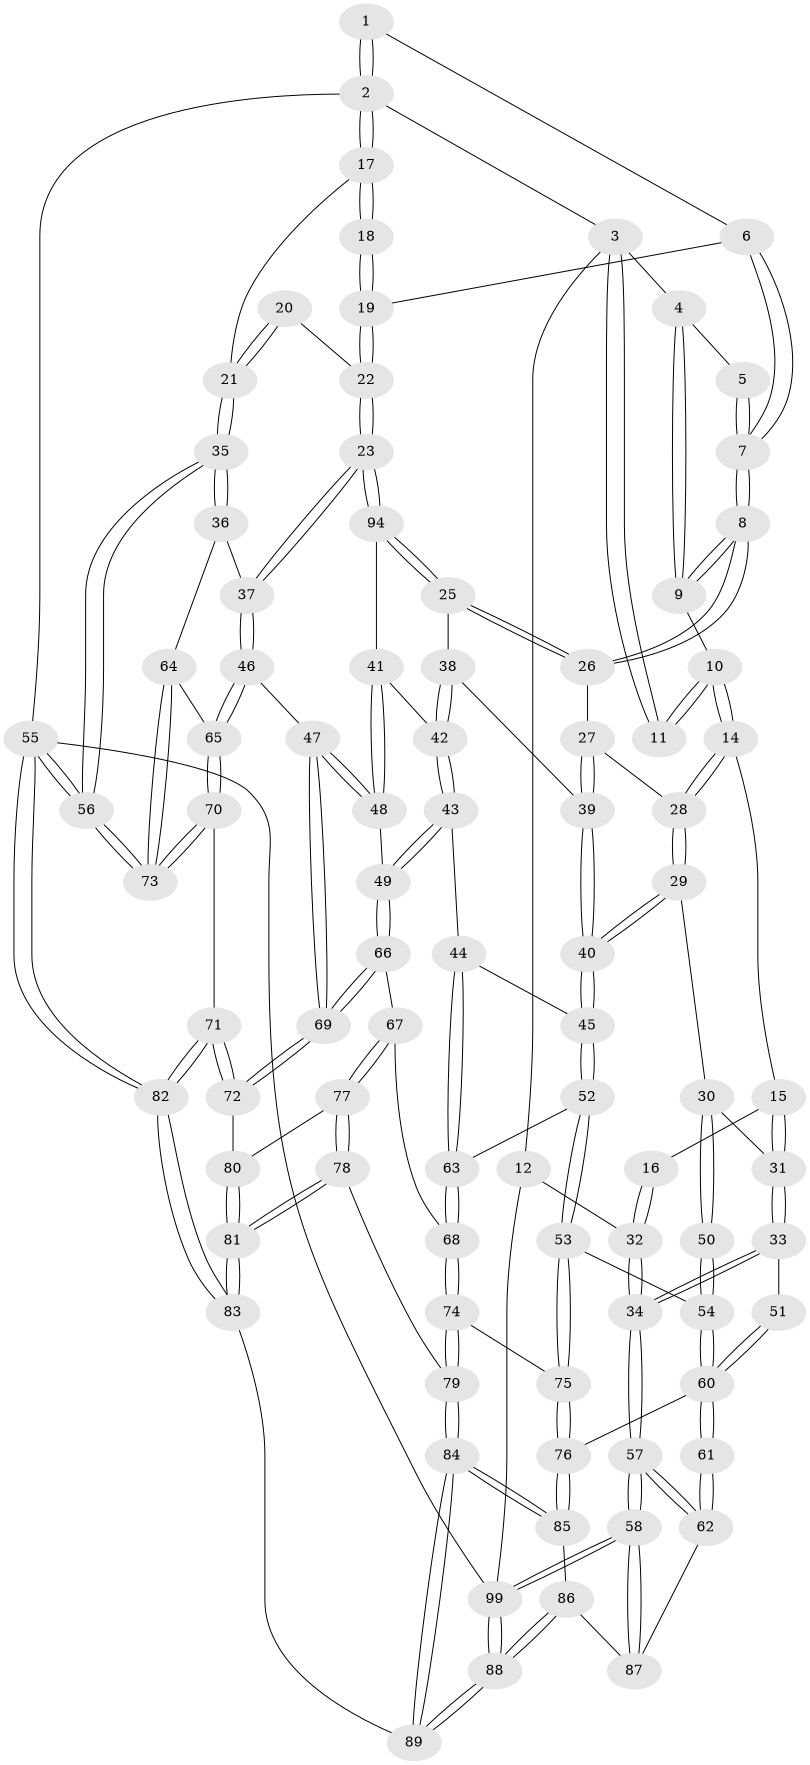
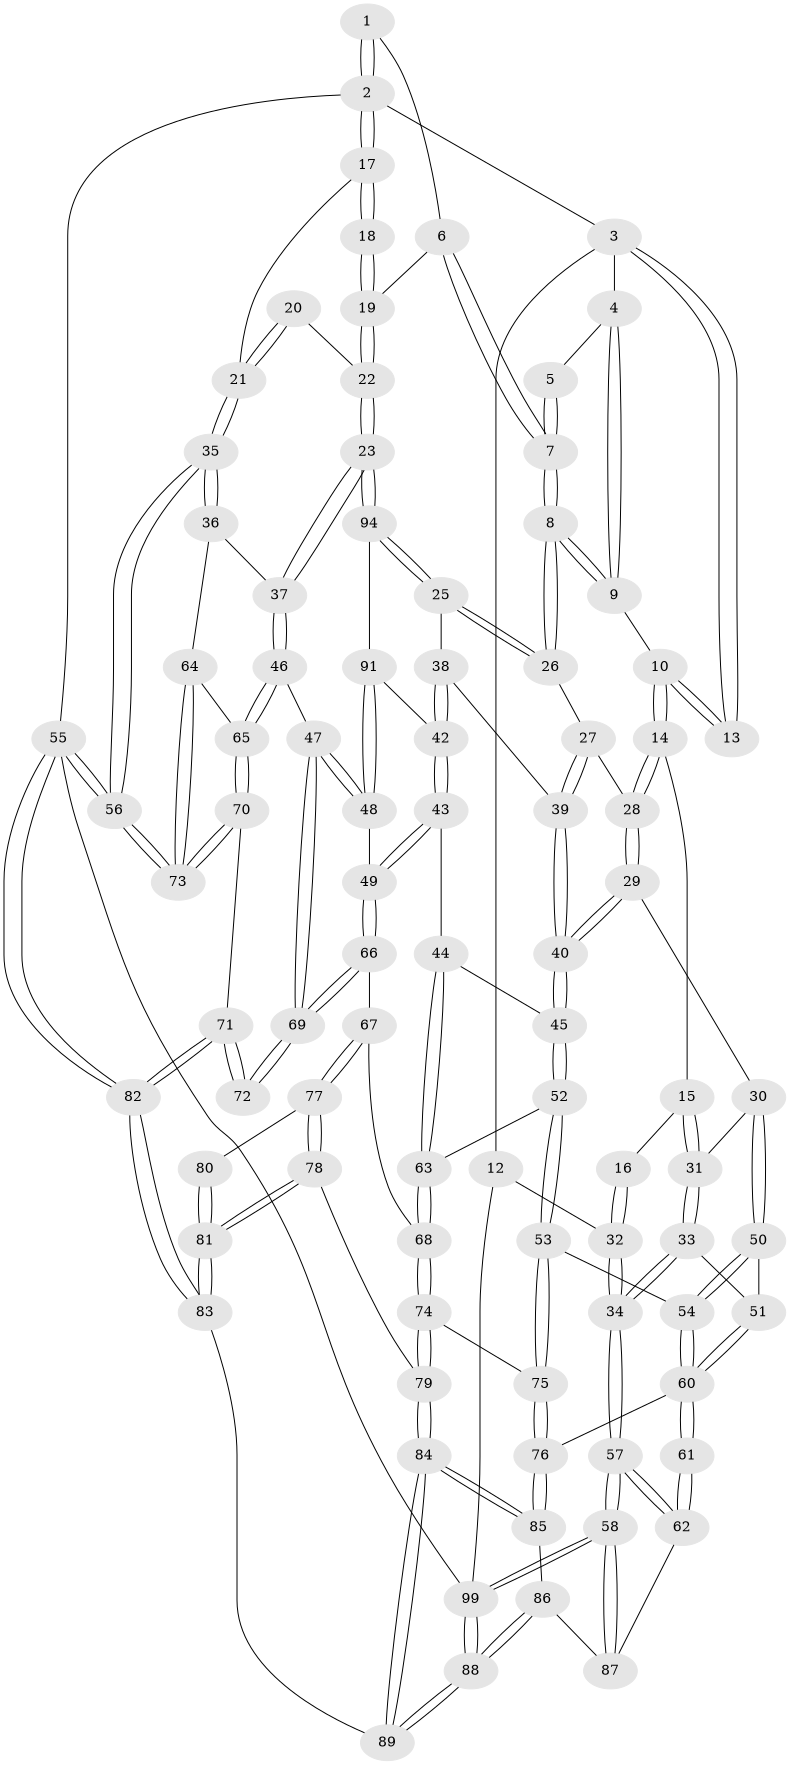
node "41": label "41" -> "91"
node "11": label "11" -> "13"
edge "72" -- "80": removed
edge "50" -- "51": added
